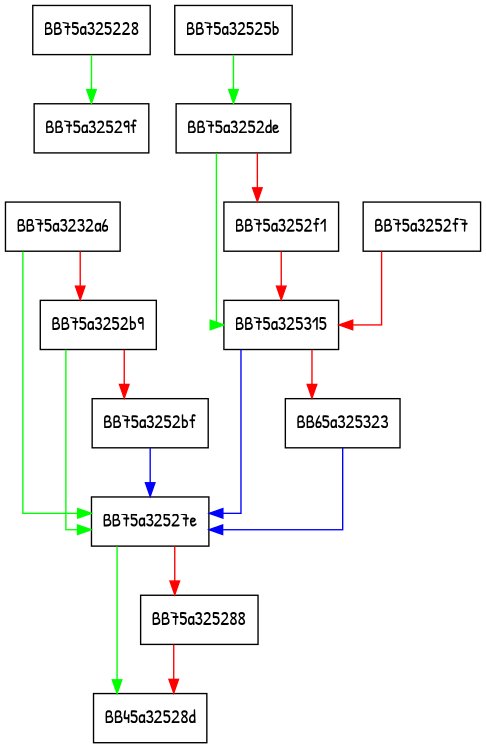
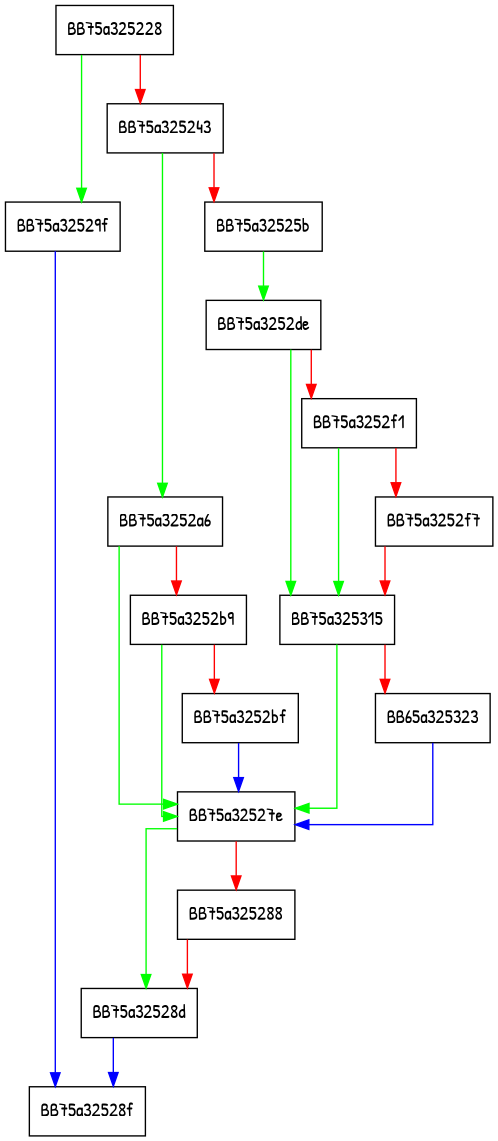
node "BB75a325243": added
node "BB75a3232a6": label "BB75a3232a6" -> "BB75a3252a6"
edge "BB75a3252f1" -> "BB75a325315": color red -> green
edge "BB75a325315" -> "BB75a32527e": color blue -> green
edge "BB75a3252f1" -> "BB75a3252f7": added
node "BB45a32528d": label "BB45a32528d" -> "BB75a32528d"
node "BB75a32528f": added
